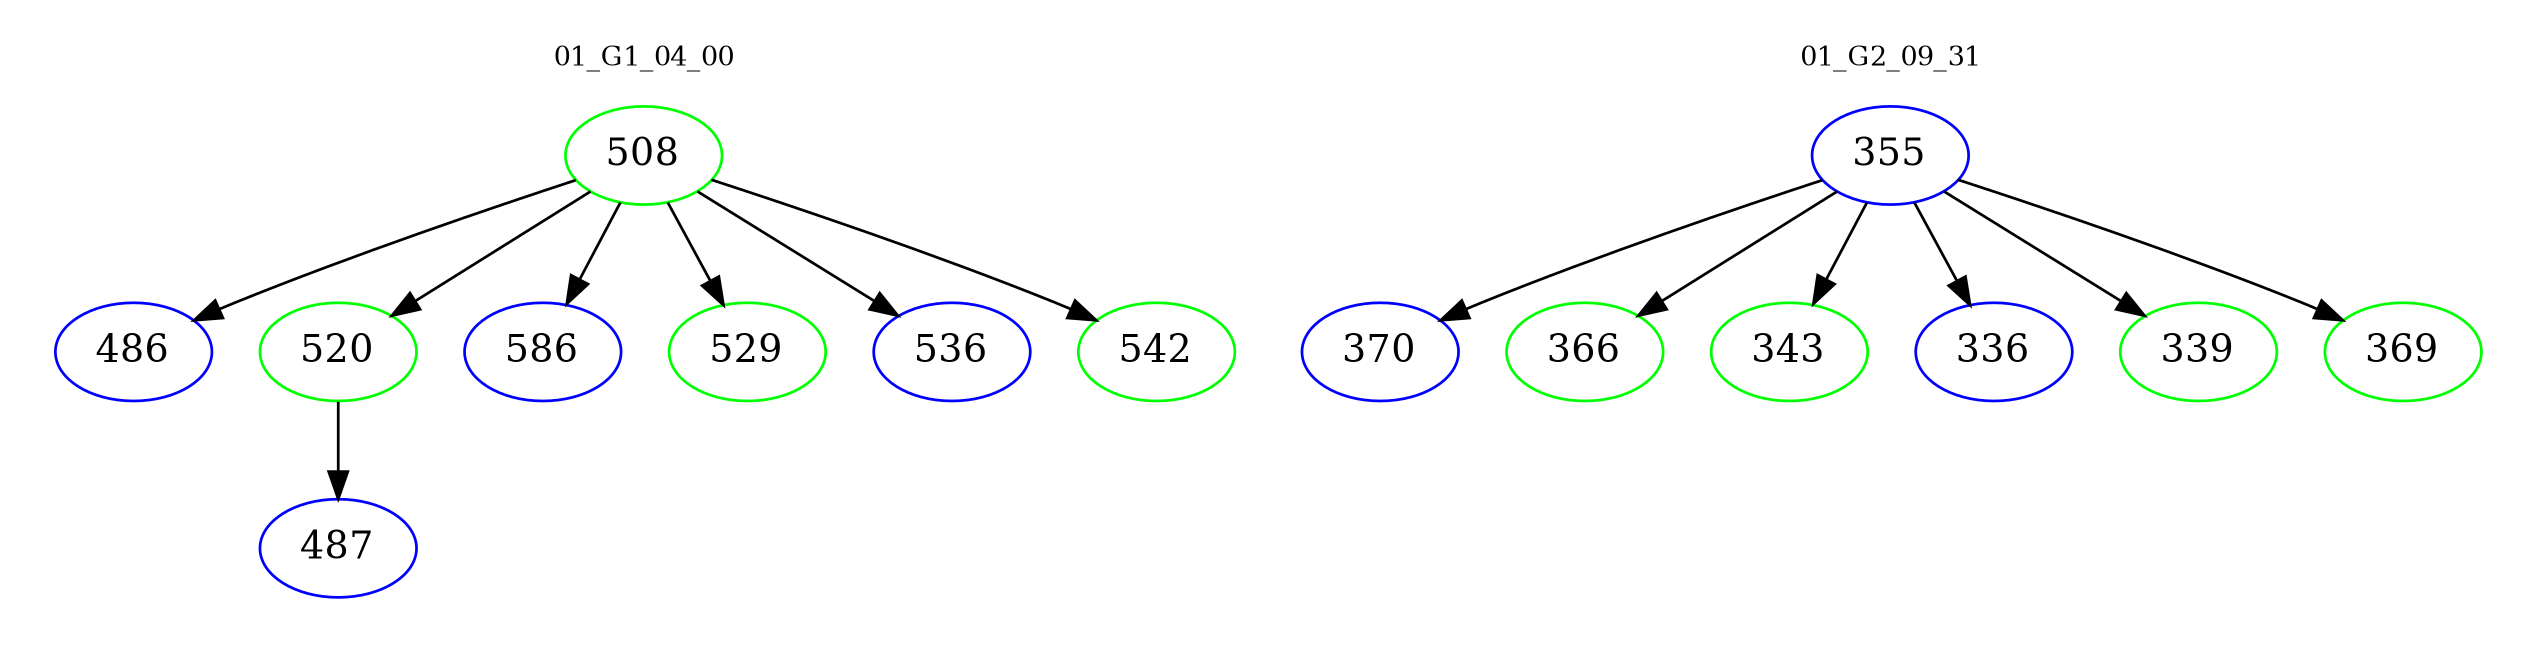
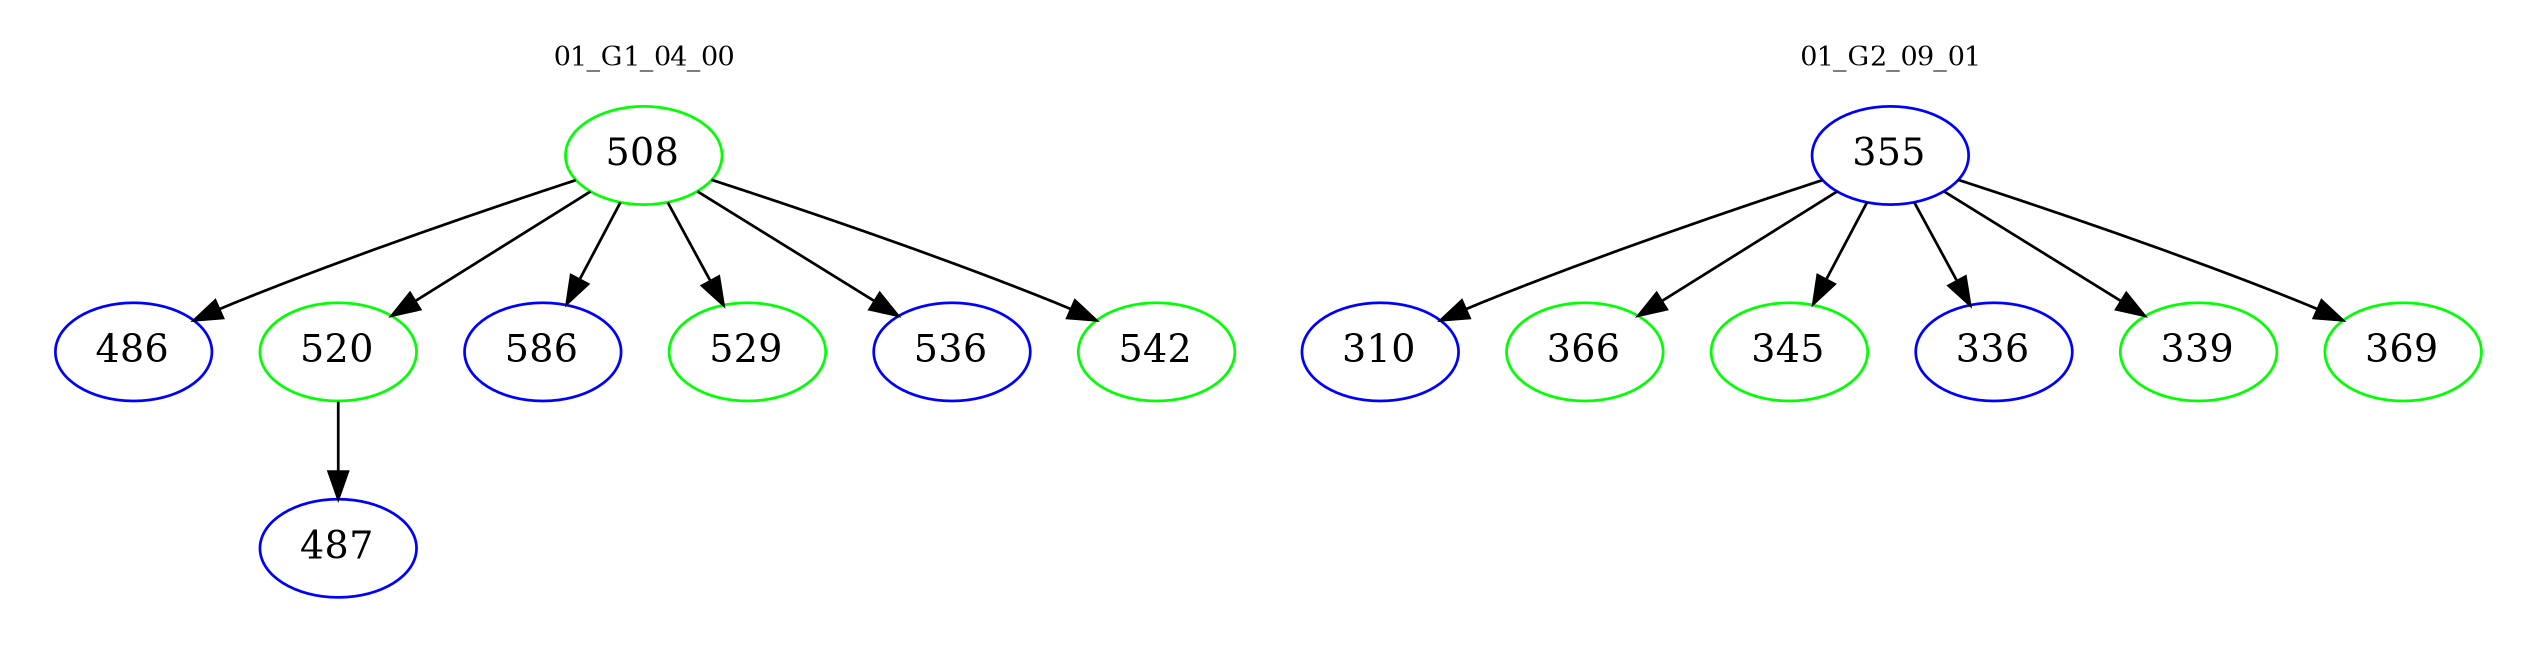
cluster "01_G2_09_31": label "01_G2_09_31" -> "01_G2_09_01"
node "370": label "370" -> "310"
node "343": label "343" -> "345"
